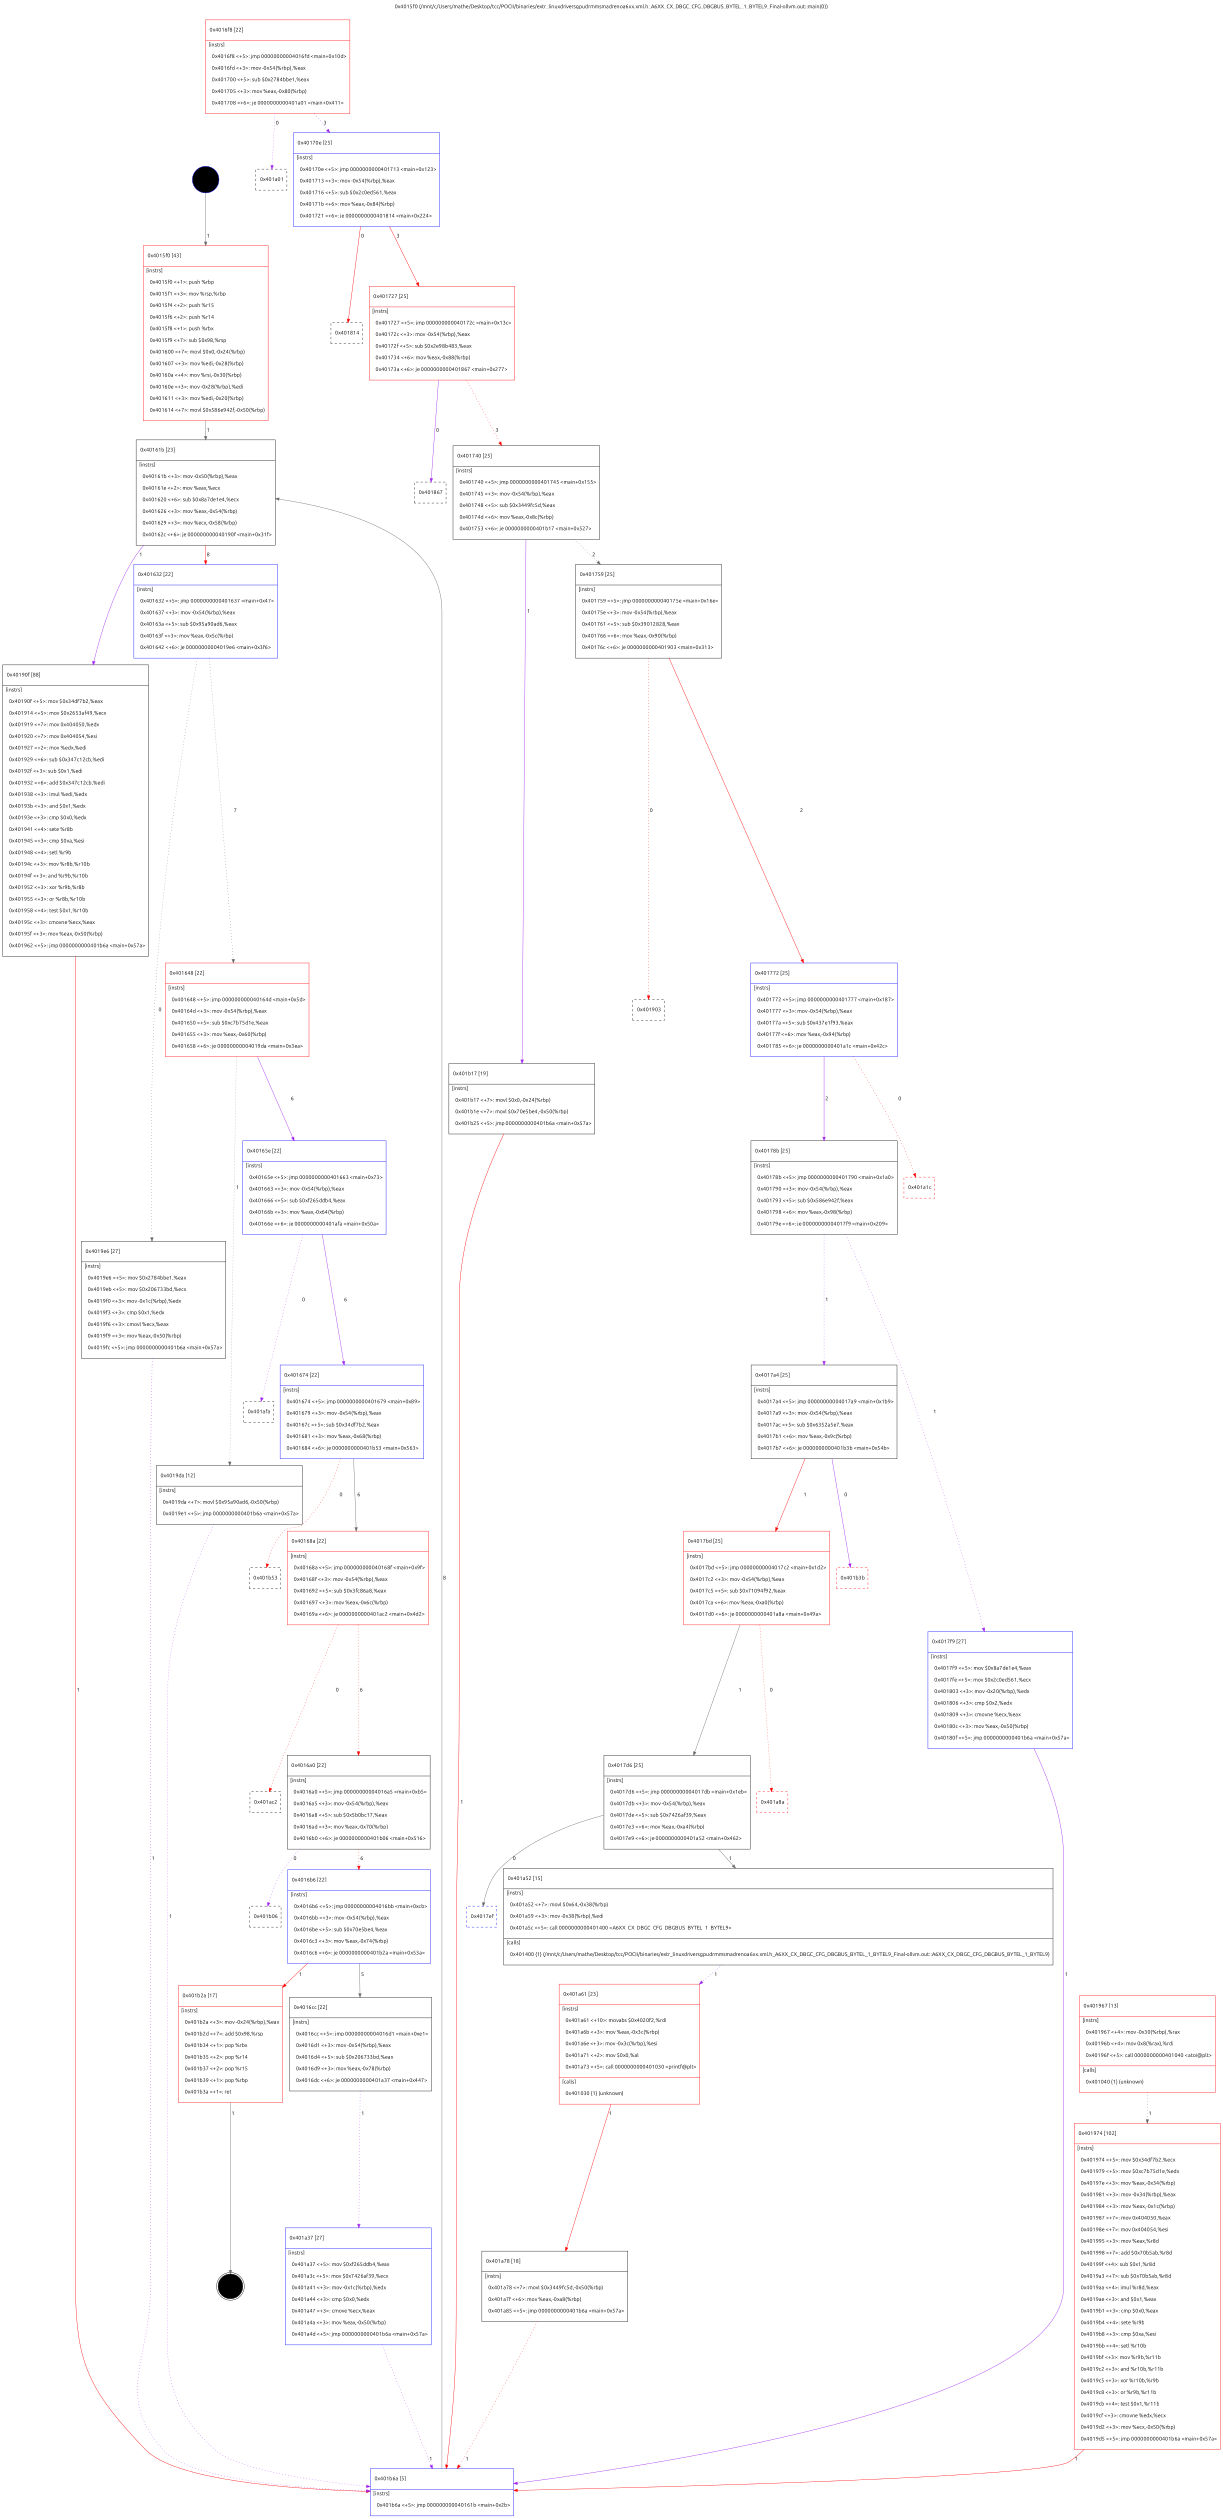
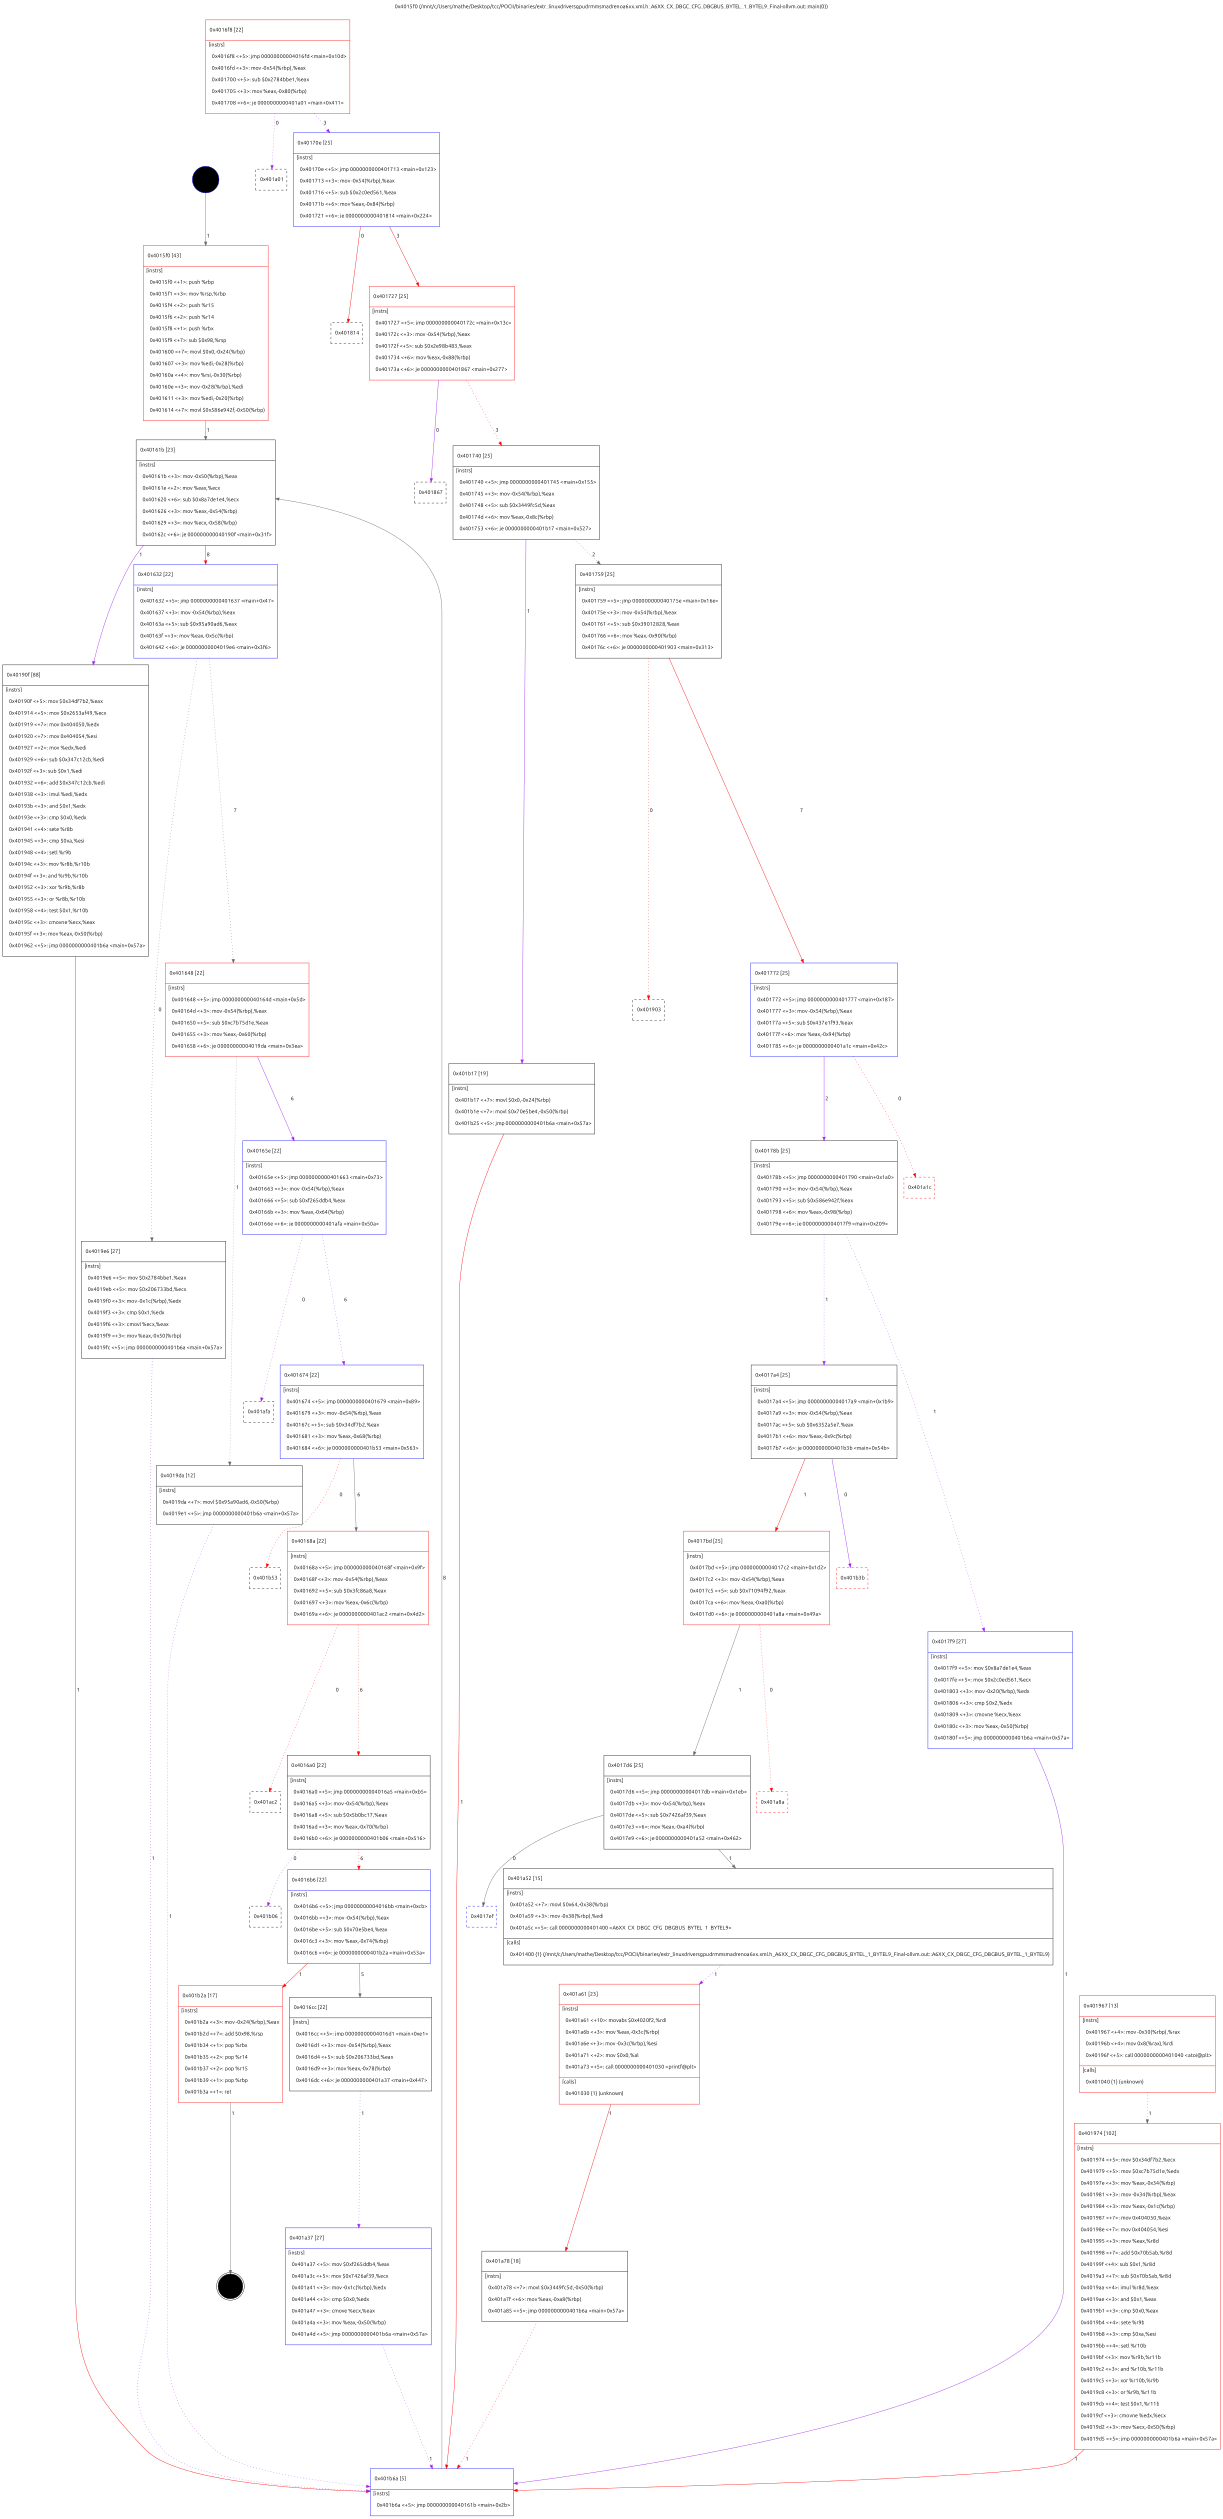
edge "0x401759 [25]" -> "0x401772 [25]": label " 2" -> " 7"
edge "0x40165e [22]" -> "0x401674 [22]": style solid -> dotted
